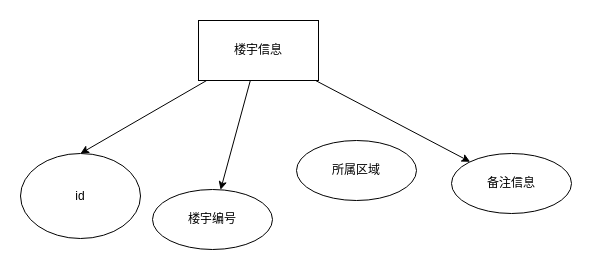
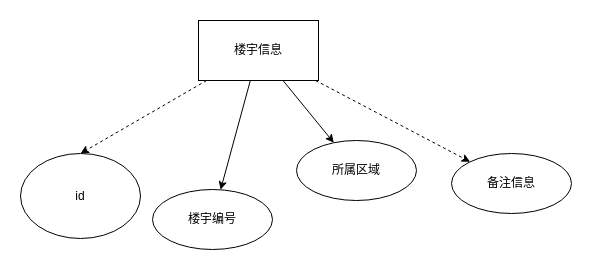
edge "楼宇信息" -> "所属区域": added
edge "楼宇信息" -> "id": style solid -> dashed
edge "楼宇信息" -> "备注信息": style solid -> dashed
